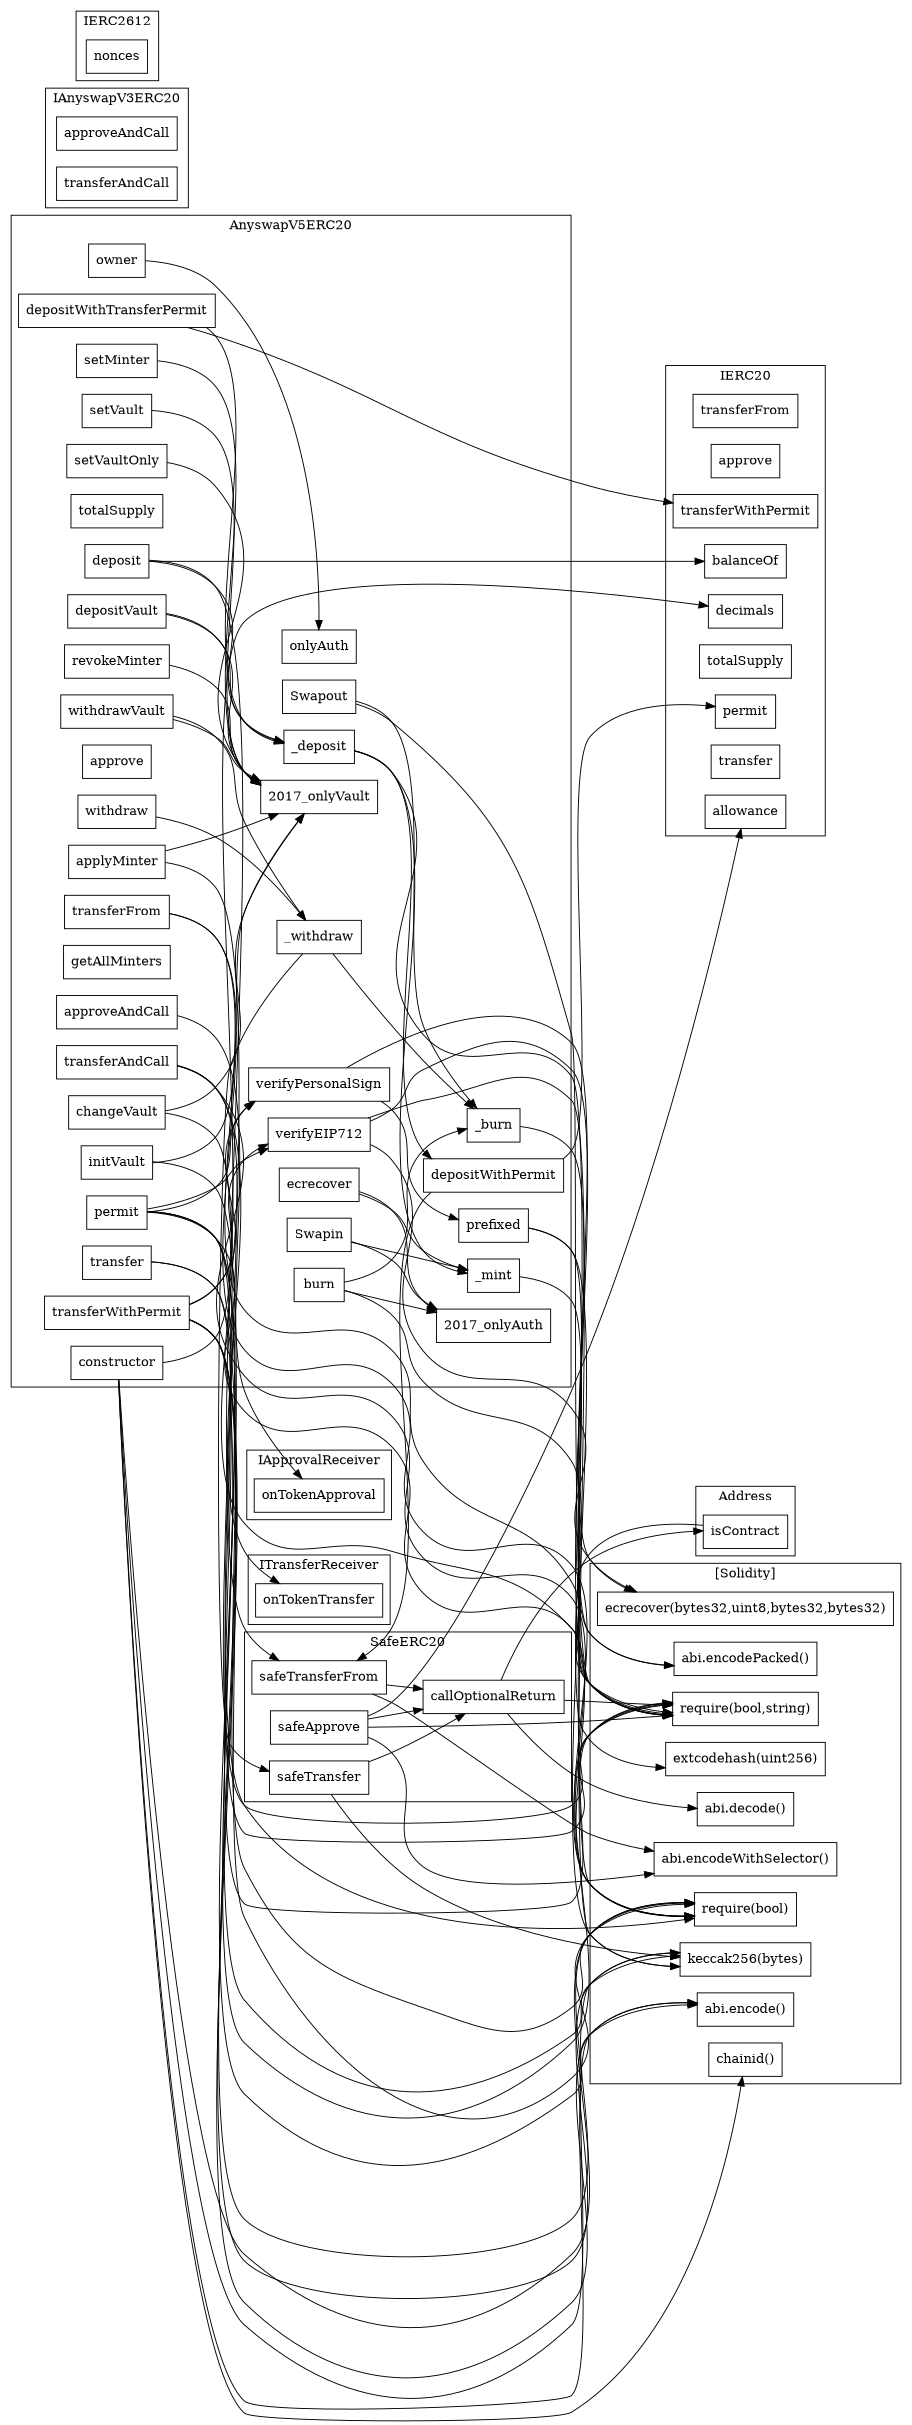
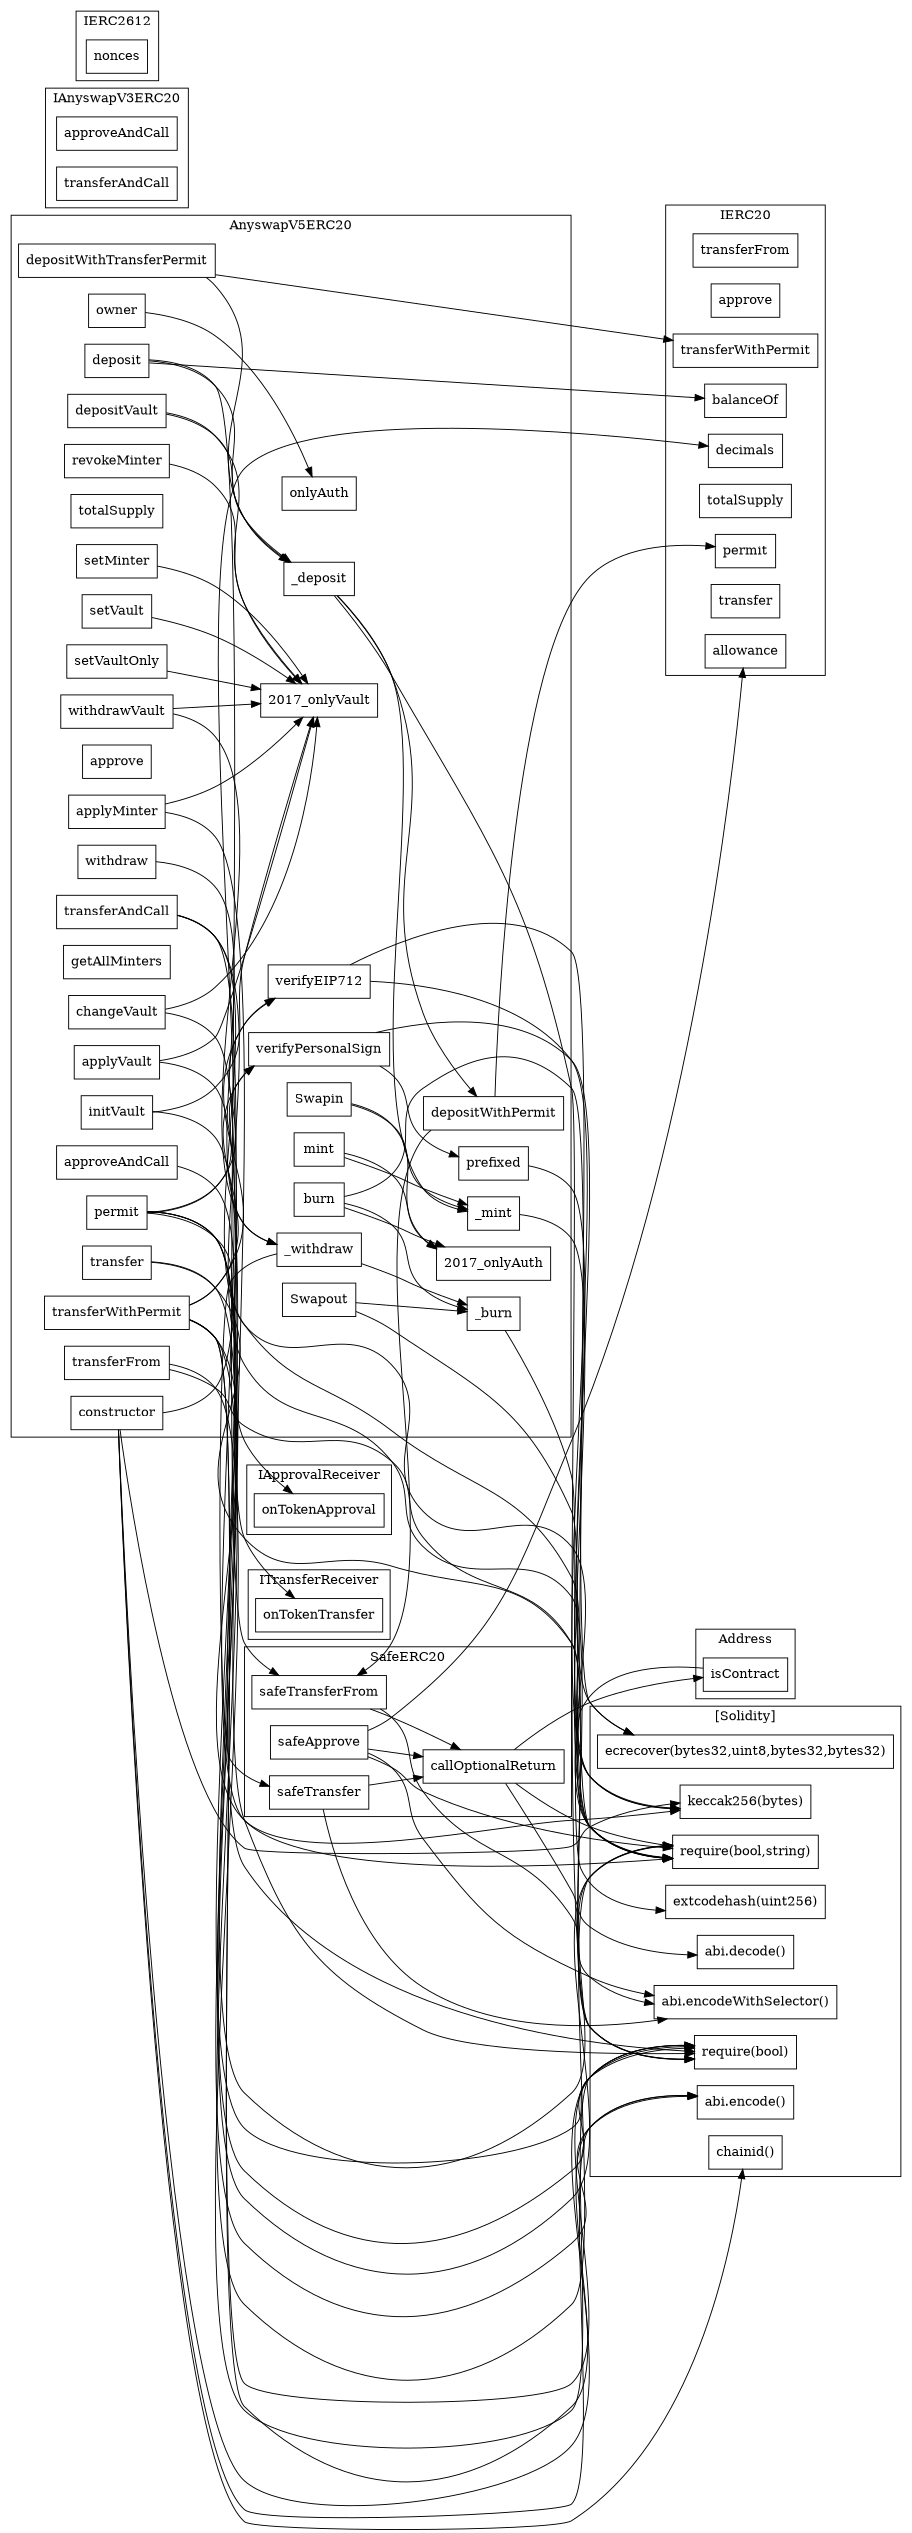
node "applyVault": added
node "ecrecover": label "ecrecover" -> "mint"
node "abi.encodePacked()": removed
edge "safeTransfer" -> "keccak256(bytes)": now "safeTransfer" -> "abi.encodeWithSelector()"
